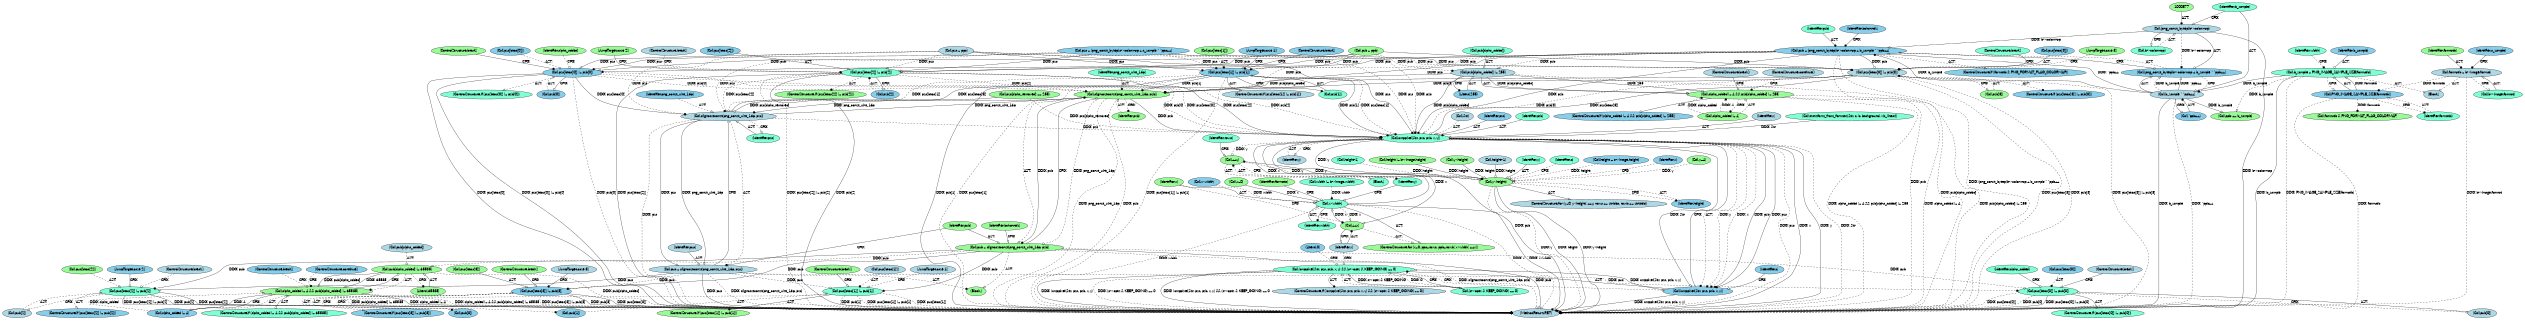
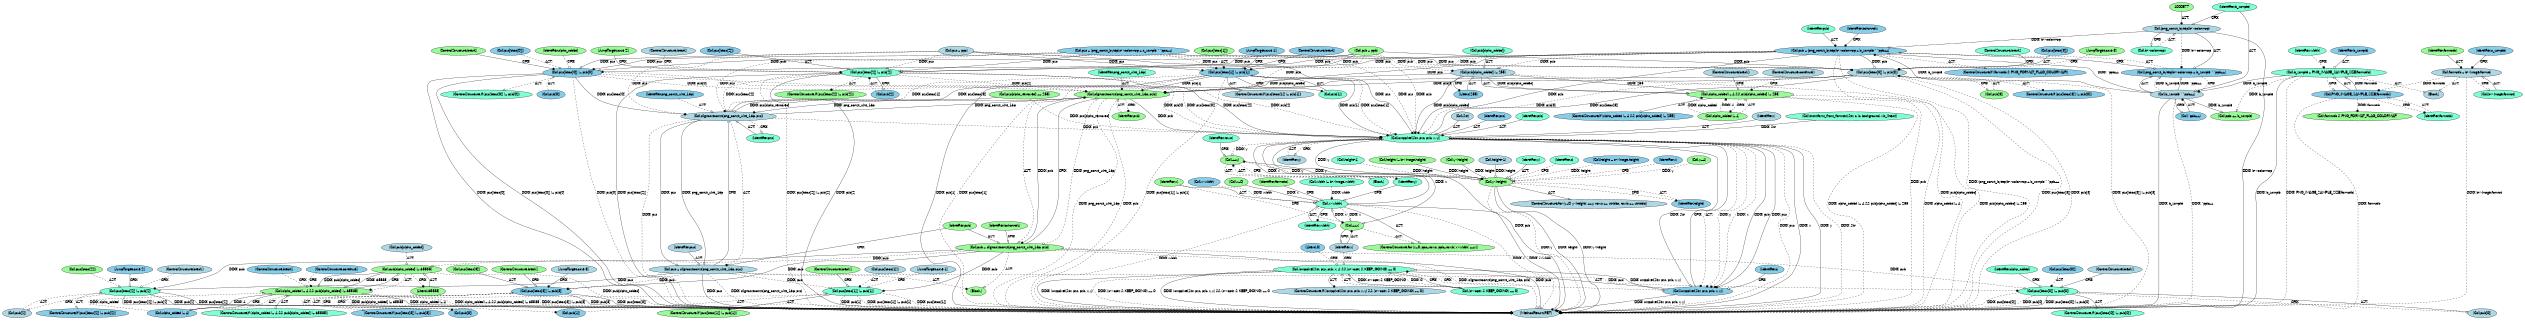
edge "(Call,psa[btoa[0]] != psb[0])" -> "(Call,psb[0])": removed, label "CFG:"
edge "(Call,&tr)" -> "(Call,cmppixel(&tr, psa, psb, x, y))": style dashed -> solid
